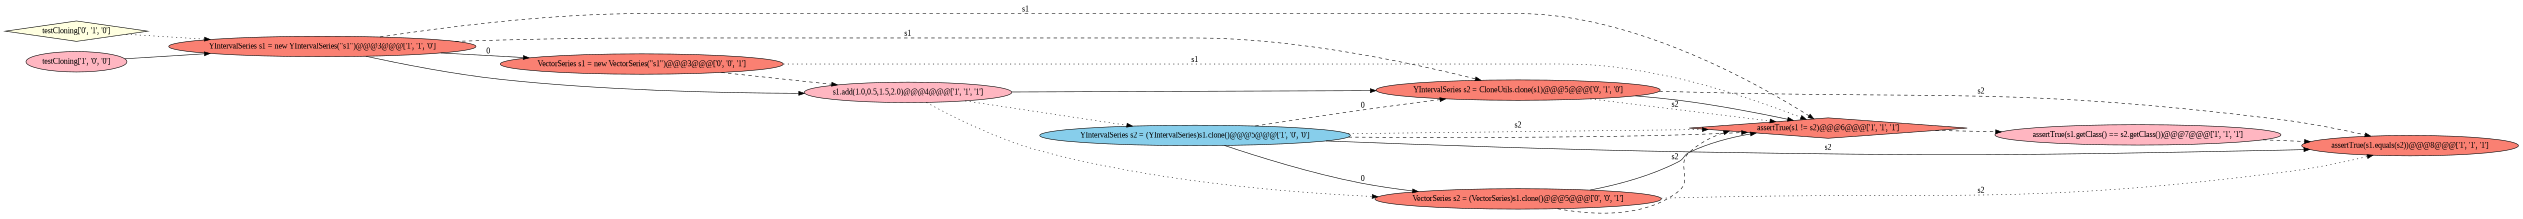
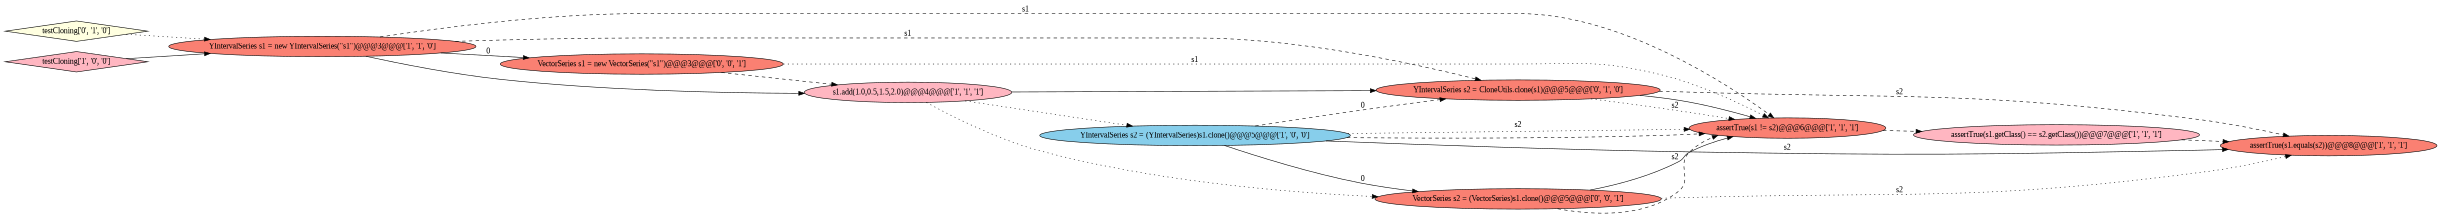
node "testCloning['1', '0', '0']": shape ellipse -> diamond
node "assertTrue(s1 != s2)@@@6@@@['1', '1', '1']": shape diamond -> ellipse
